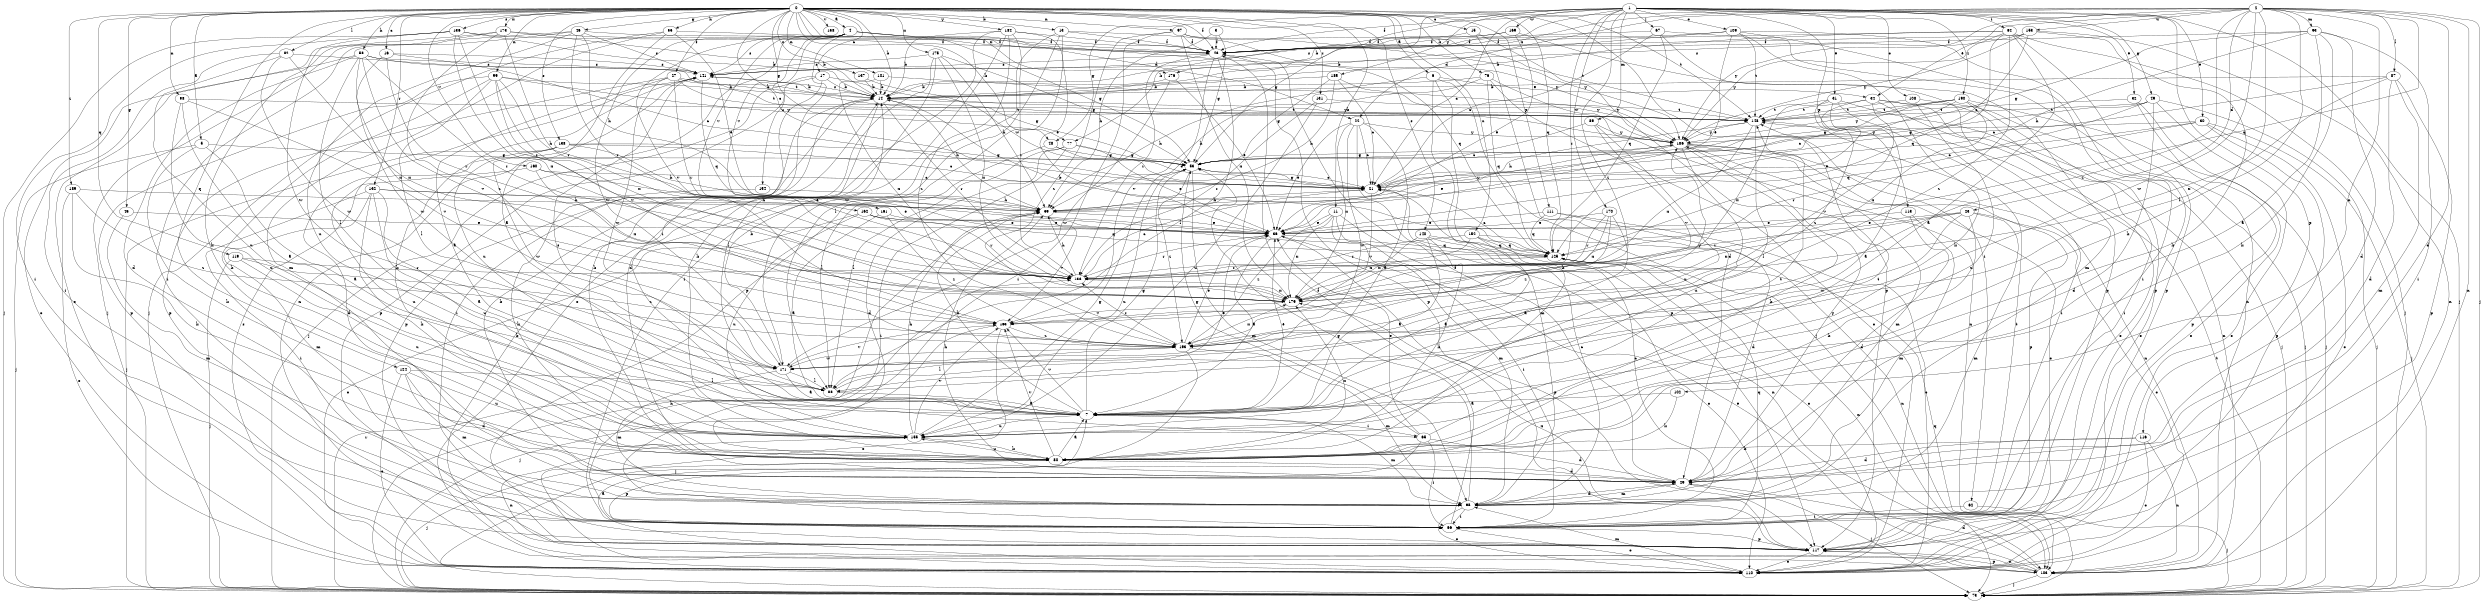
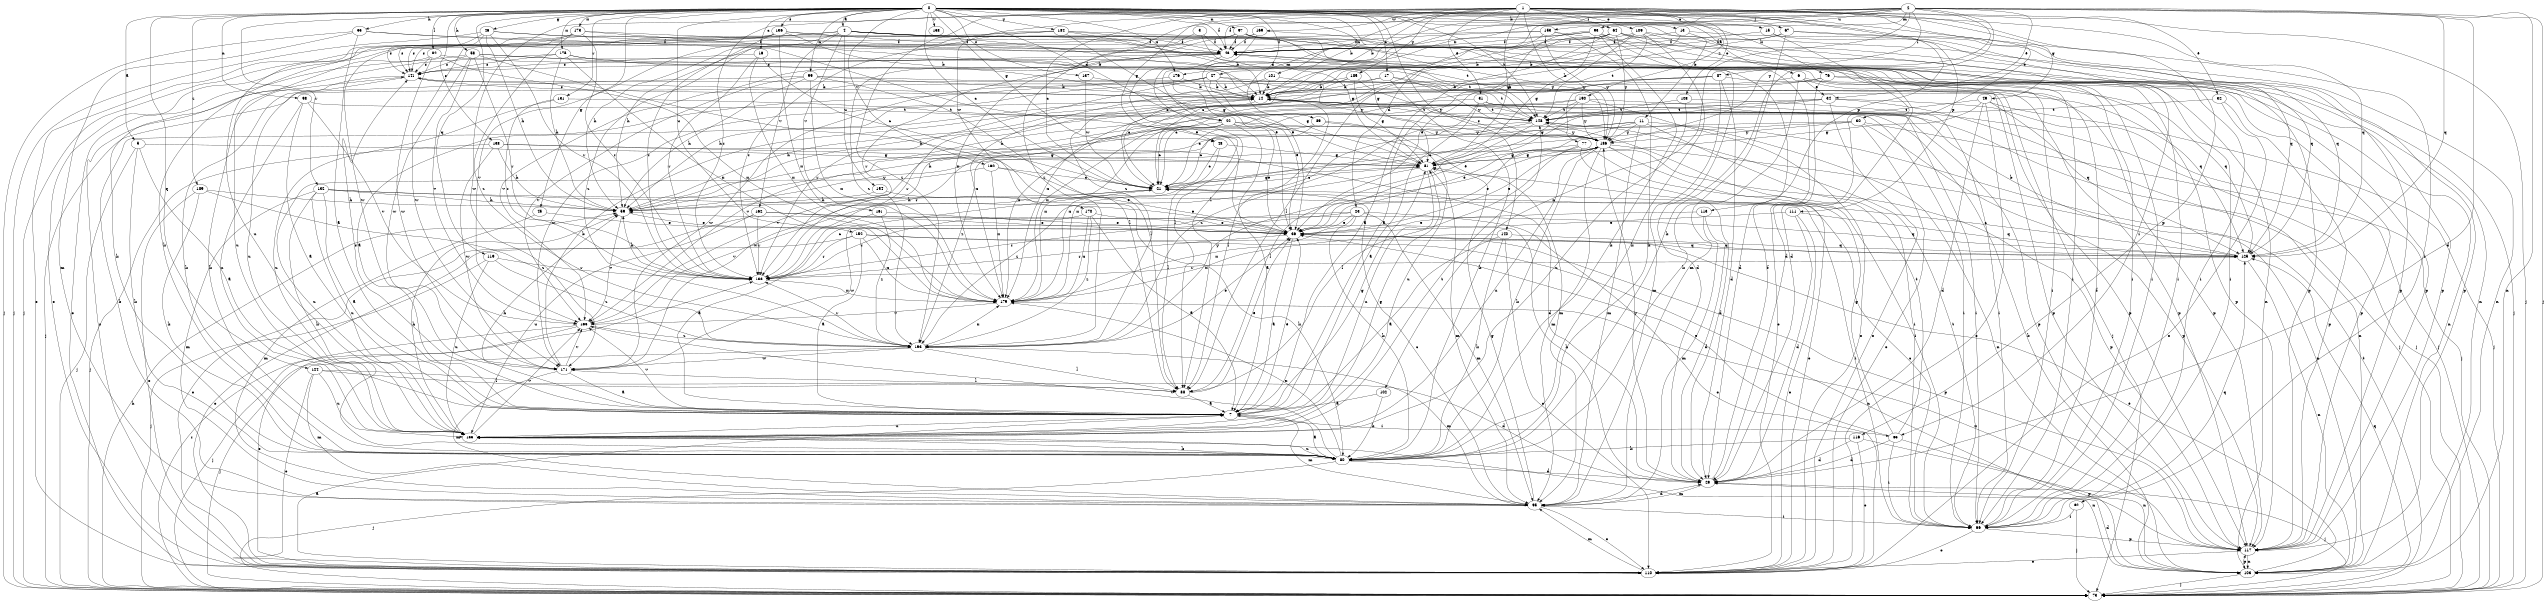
edge "0" -> "77": removed, label "k"
edge "99" -> "186": now "11" -> "186"
node "53": label "53" -> "51"
edge "138" -> "21": removed, label "c"
edge "13" -> "171": removed, label "w"
